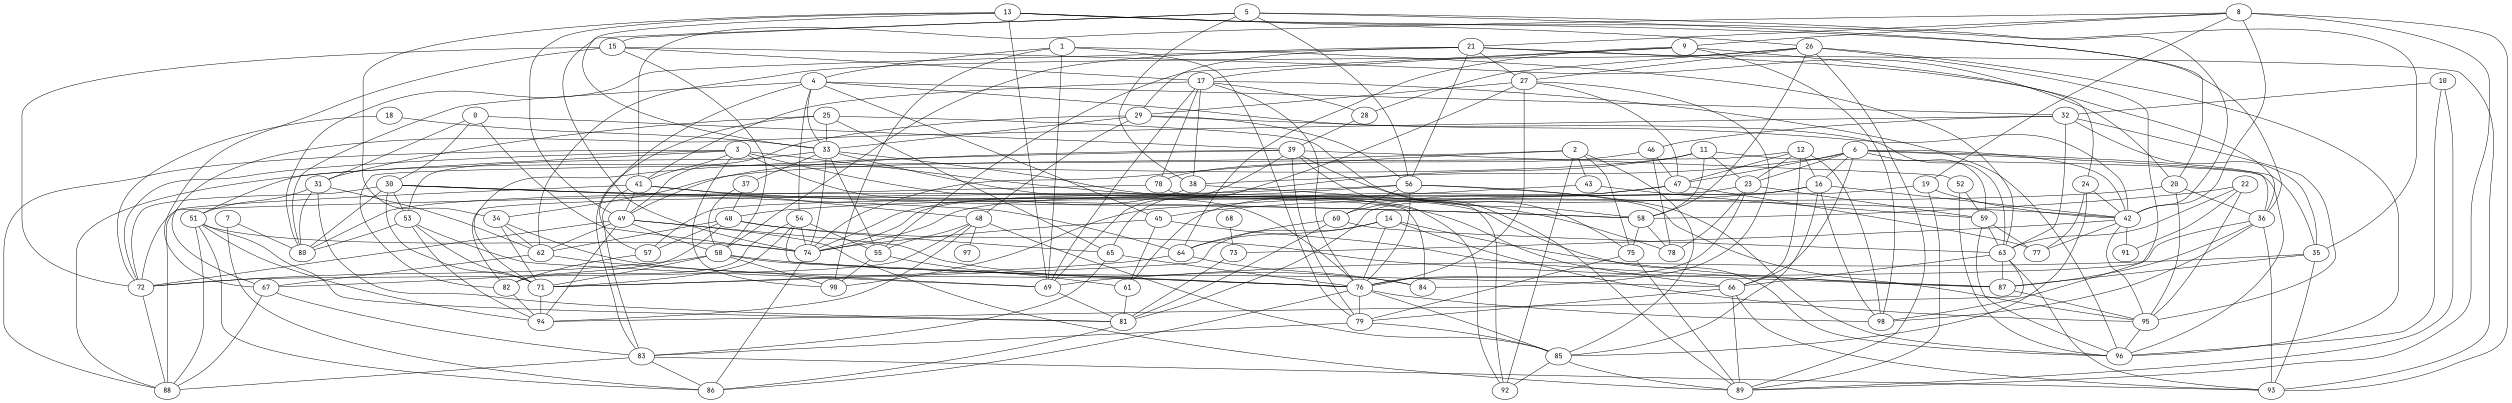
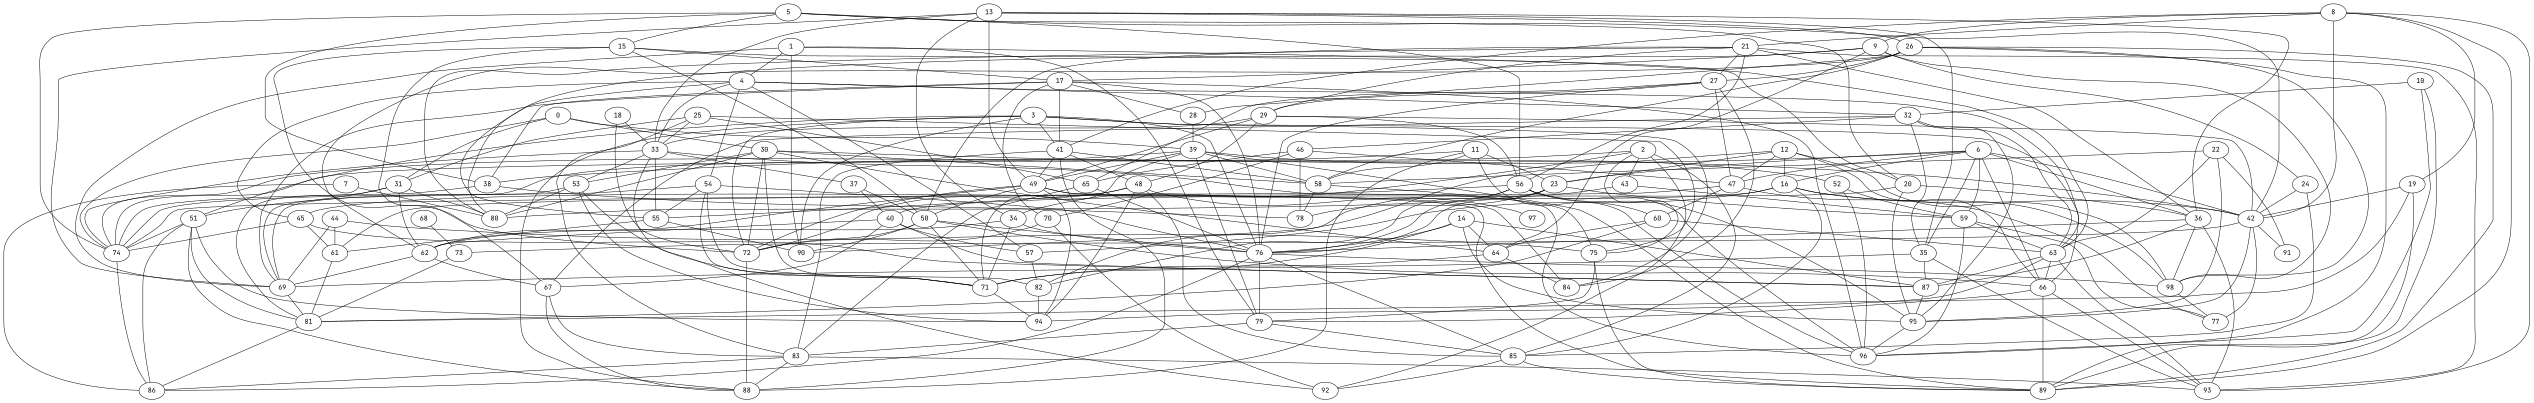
node "44": added
edge "24" -- "77": now "98" -- "77"
edge "40" -- "65": now "46" -- "65"
